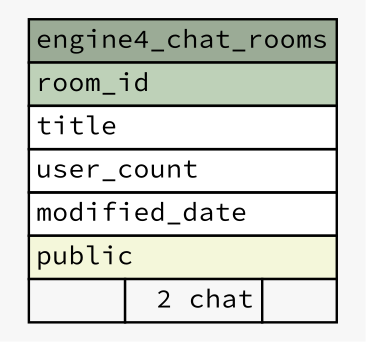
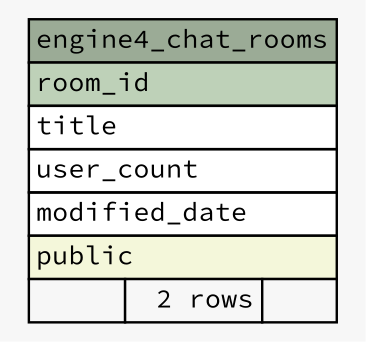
node "engine4_chat_rooms": text "2 chat" -> "2 rows"
